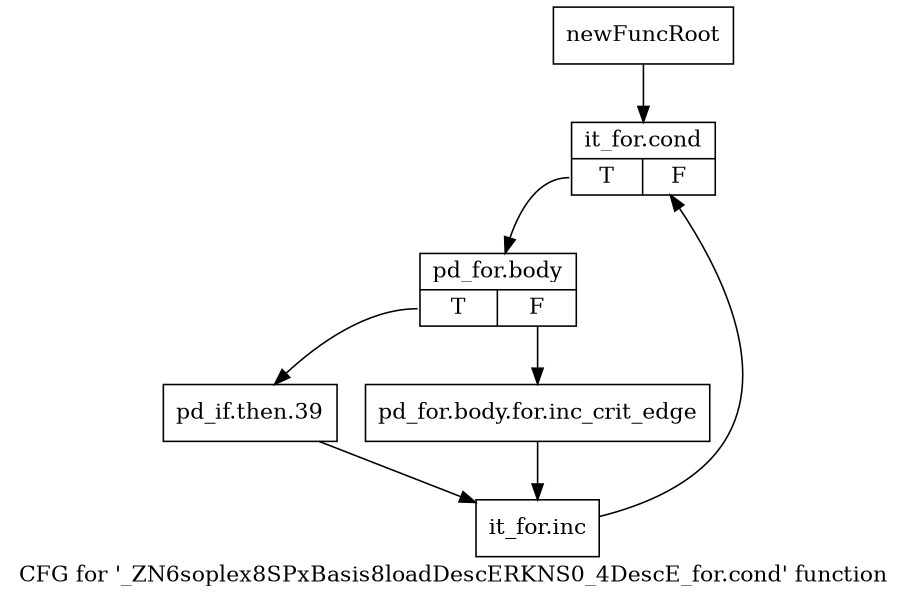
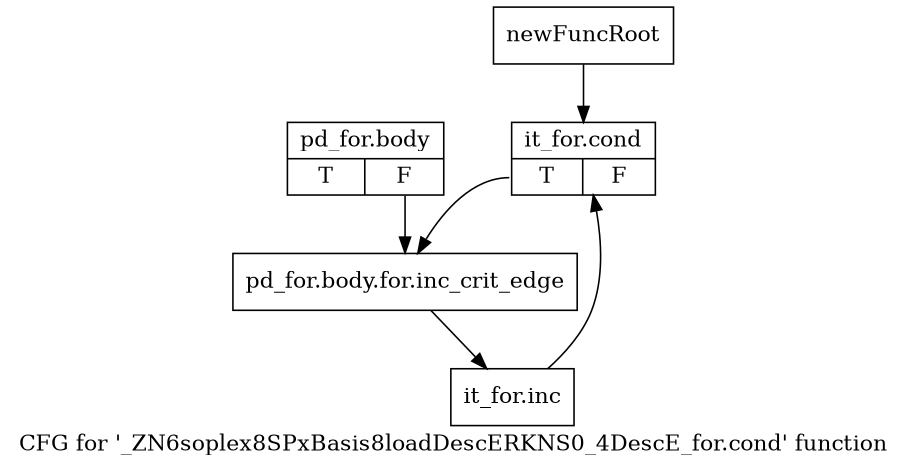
edge "it_for.cond" -> "pd_for.body": now "it_for.cond" -> "pd_for.body.for.inc_crit_edge"
node "pd_if.then.39": removed
